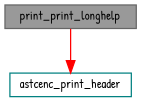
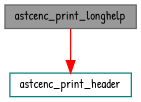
node "print_print_longhelp": label "print_print_longhelp" -> "astcenc_print_longhelp"
